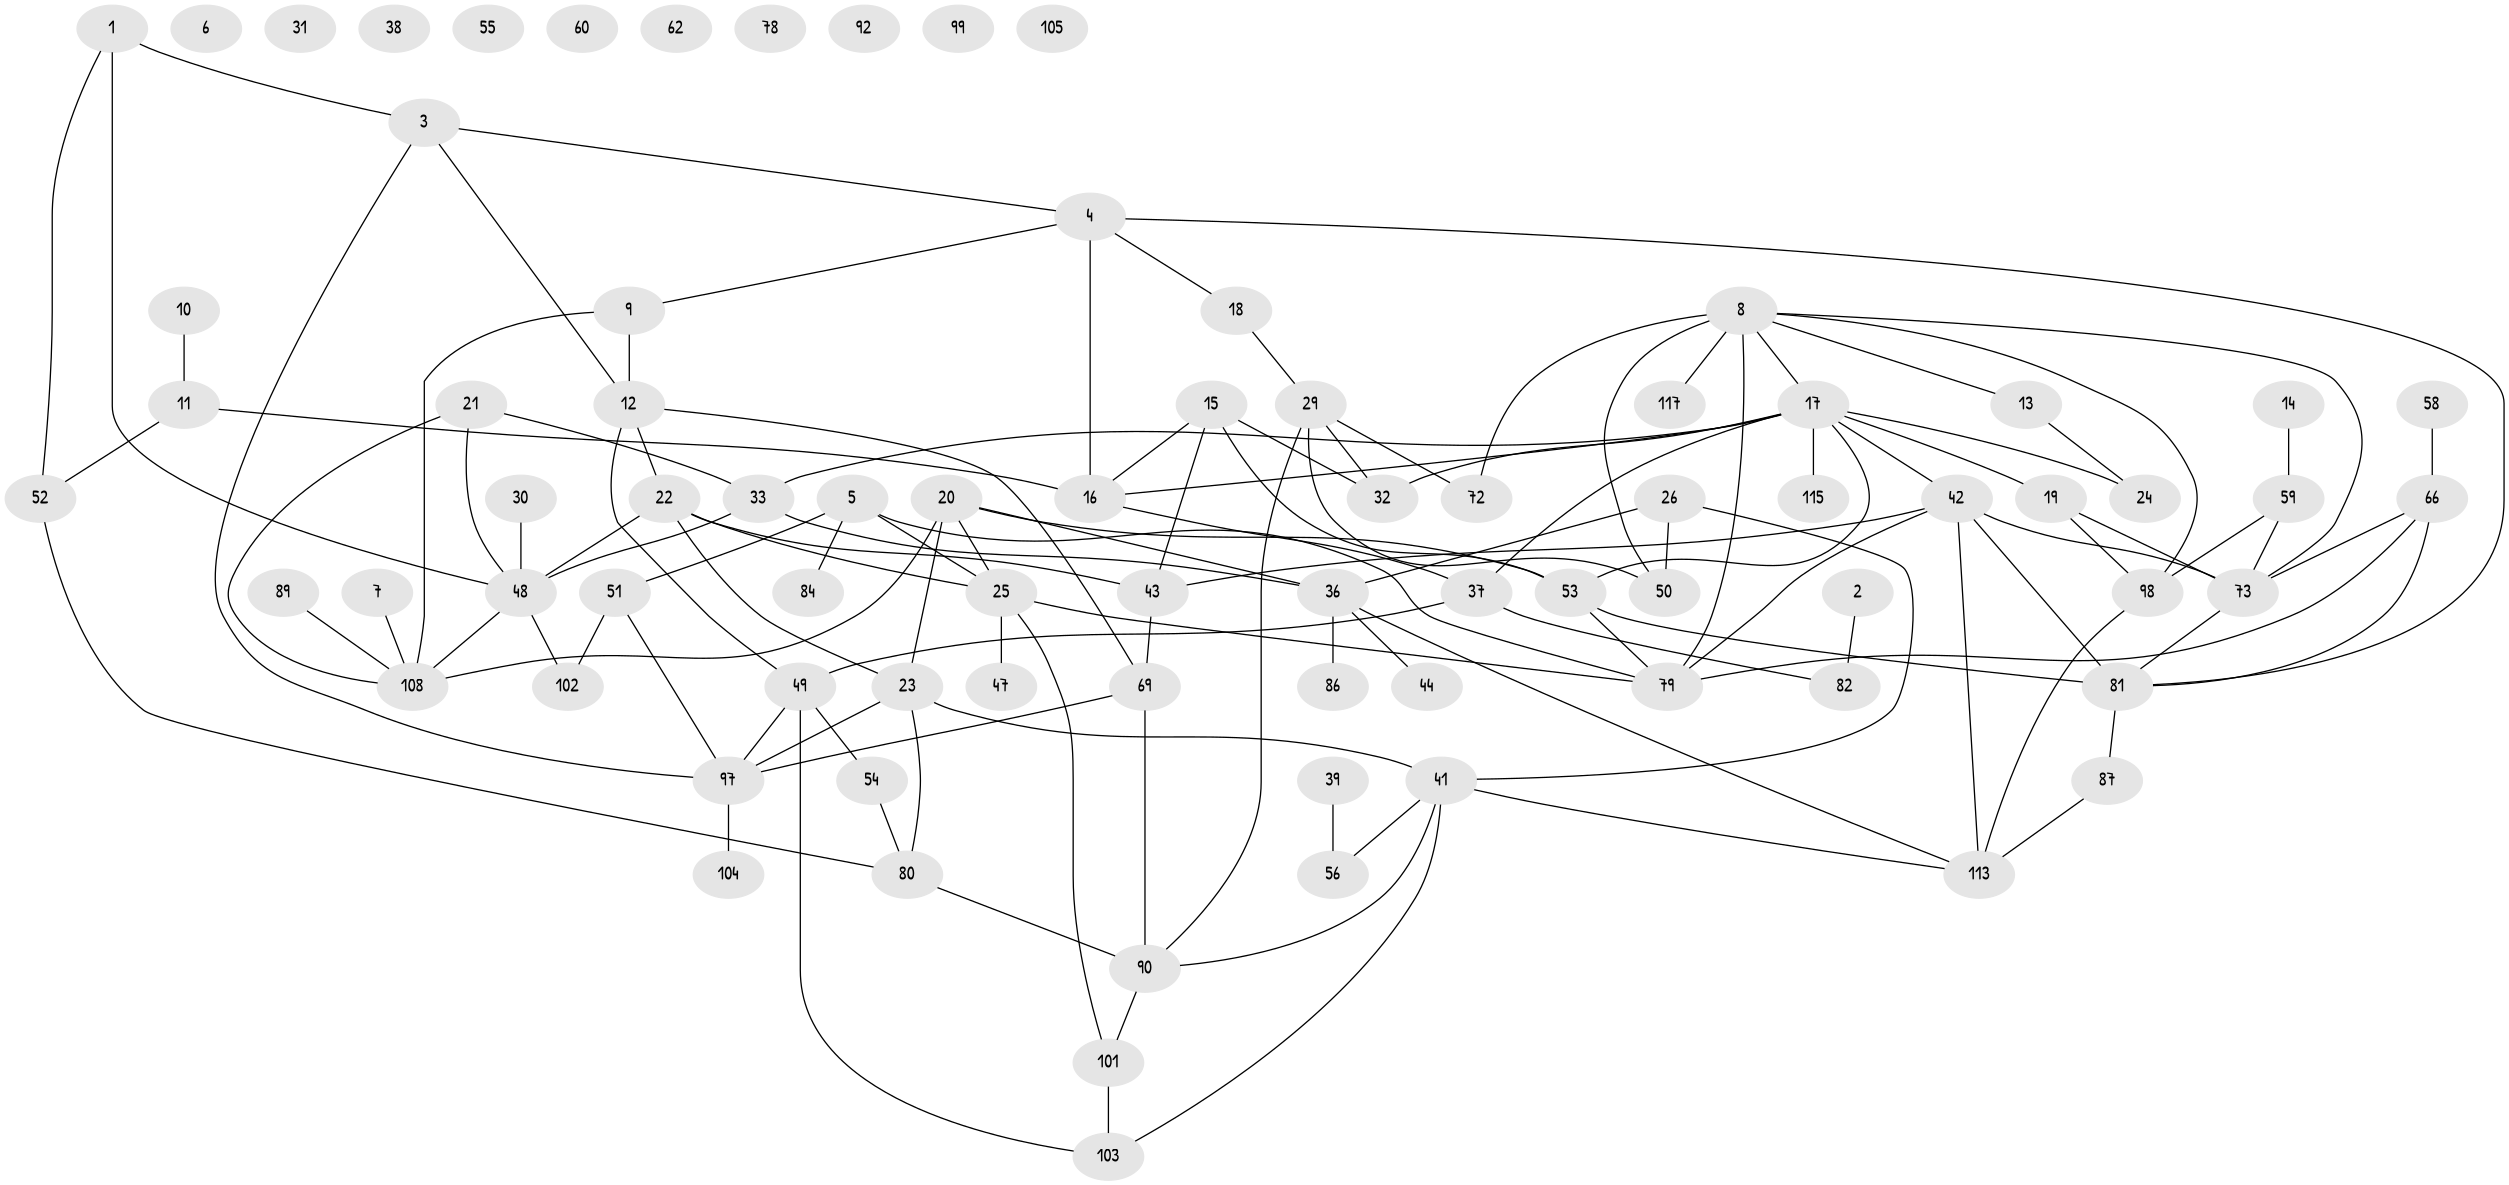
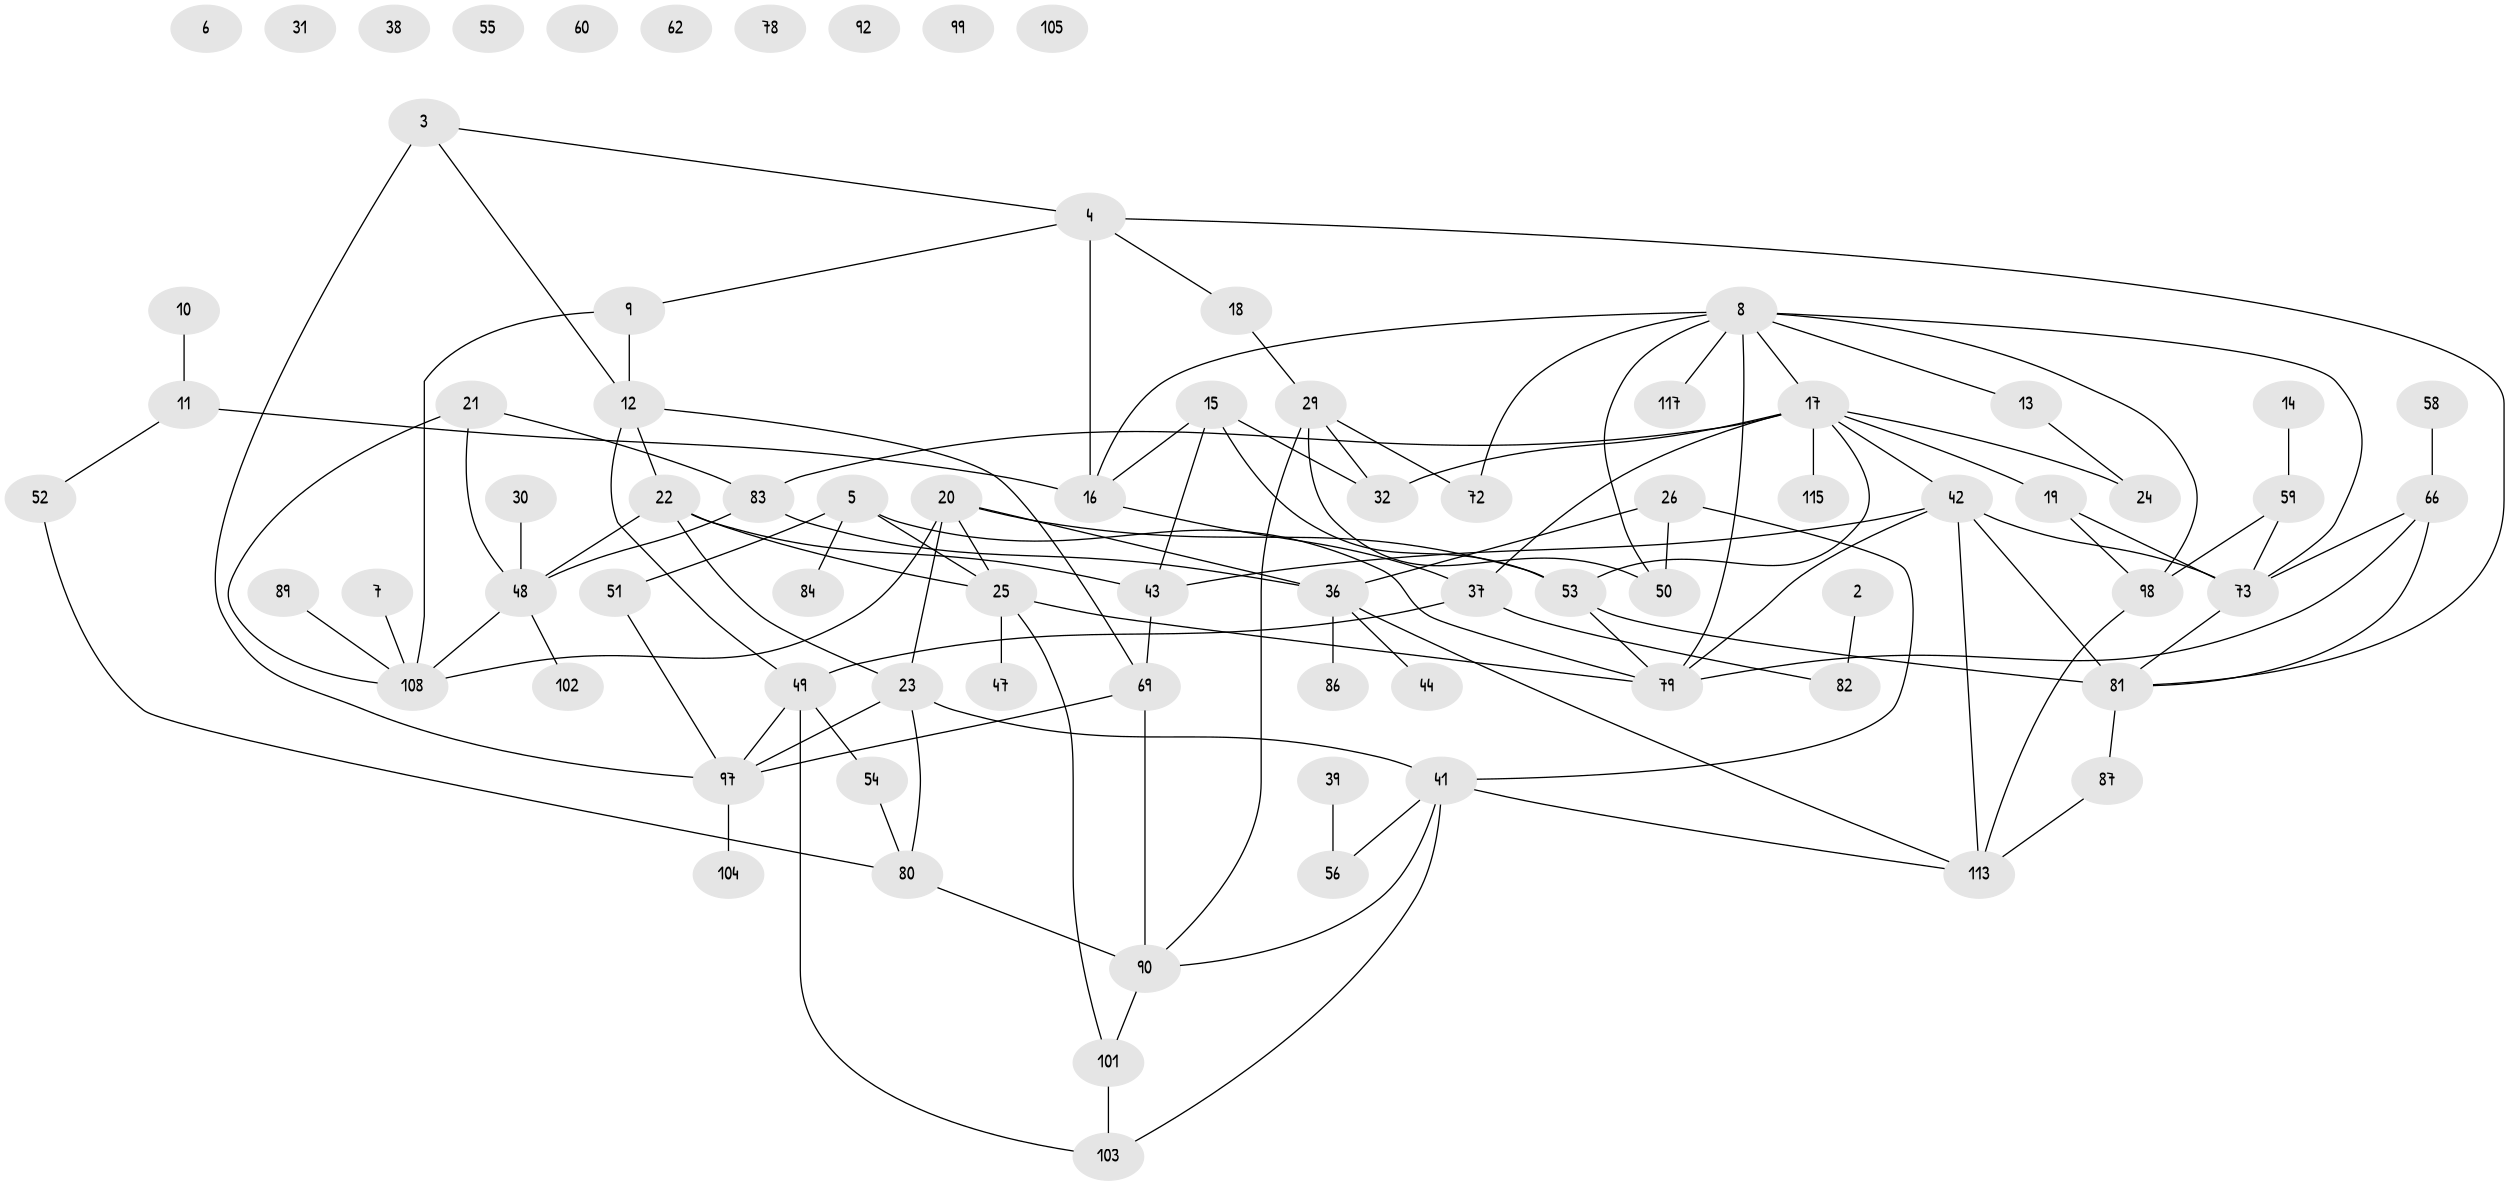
node "1": removed
edge "17" -- "16": now "8" -- "16"
node "33": label "33" -> "83"
edge "51" -- "102": removed
